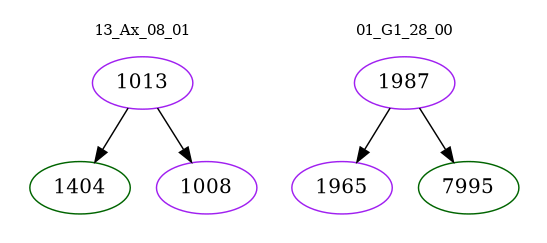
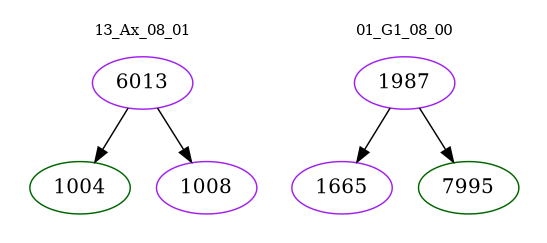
cluster "01_G1_28_00": label "01_G1_28_00" -> "01_G1_08_00"
node "1013": label "1013" -> "6013"
node "1404": label "1404" -> "1004"
node "1965": label "1965" -> "1665"
